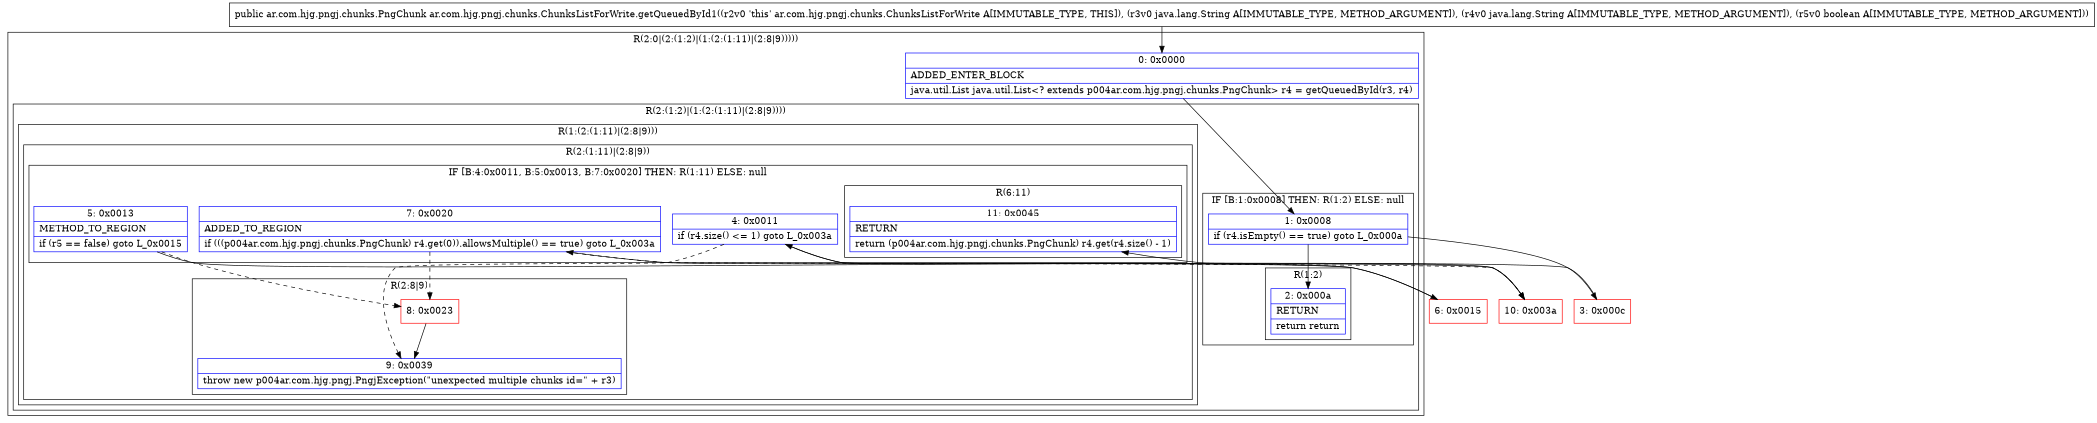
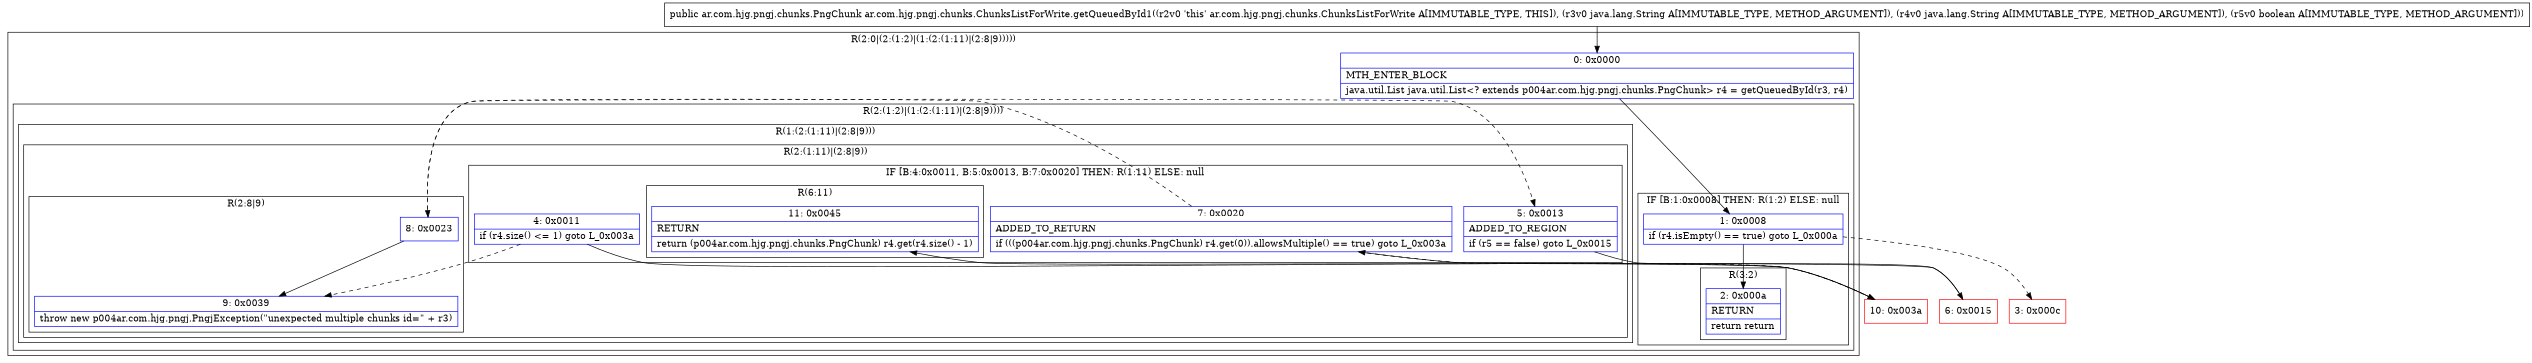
node "0: 0x0000": text "ADDED_ENTER_BLOCK" -> "MTH_ENTER_BLOCK"
node "5: 0x0013": text "METHOD_TO_REGION" -> "ADDED_TO_REGION"
node "7: 0x0020": text "ADDED_TO_REGION" -> "ADDED_TO_RETURN"
edge "1: 0x0008" -> "3: 0x000c": style solid -> dashed
edge "3: 0x000c" -> "4: 0x0011": removed
cluster "R(1:2)": label "R(1:2)" -> "R(3:2)"
edge "5: 0x0013" -> "8: 0x0023": reversed
node "8: 0x0023": color red -> blue
